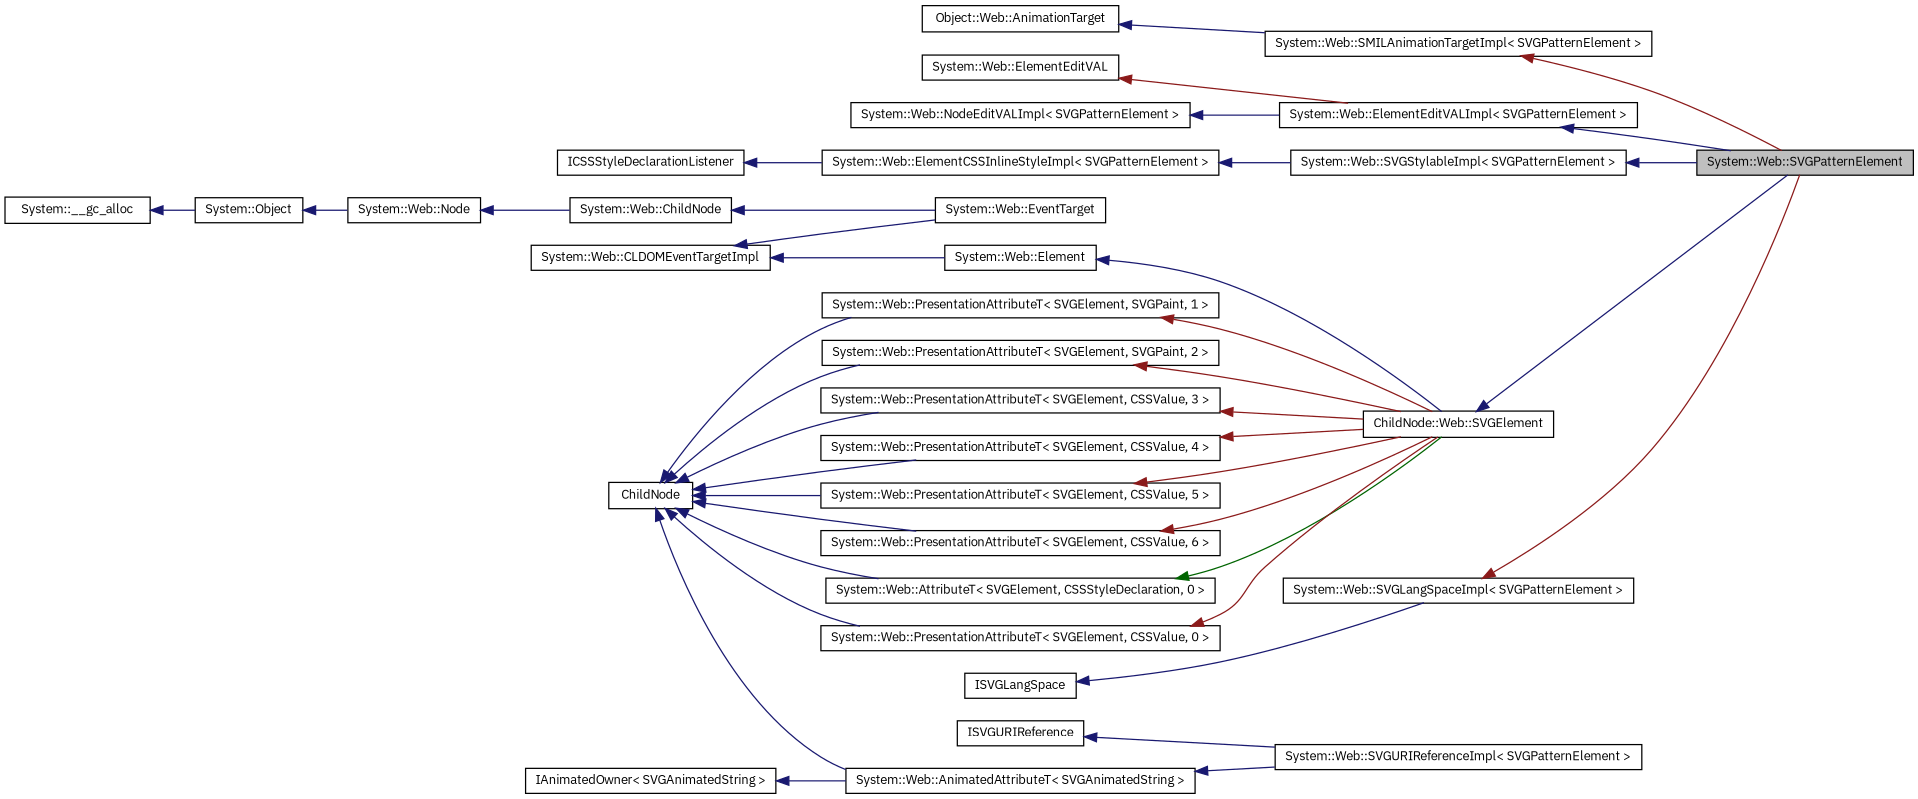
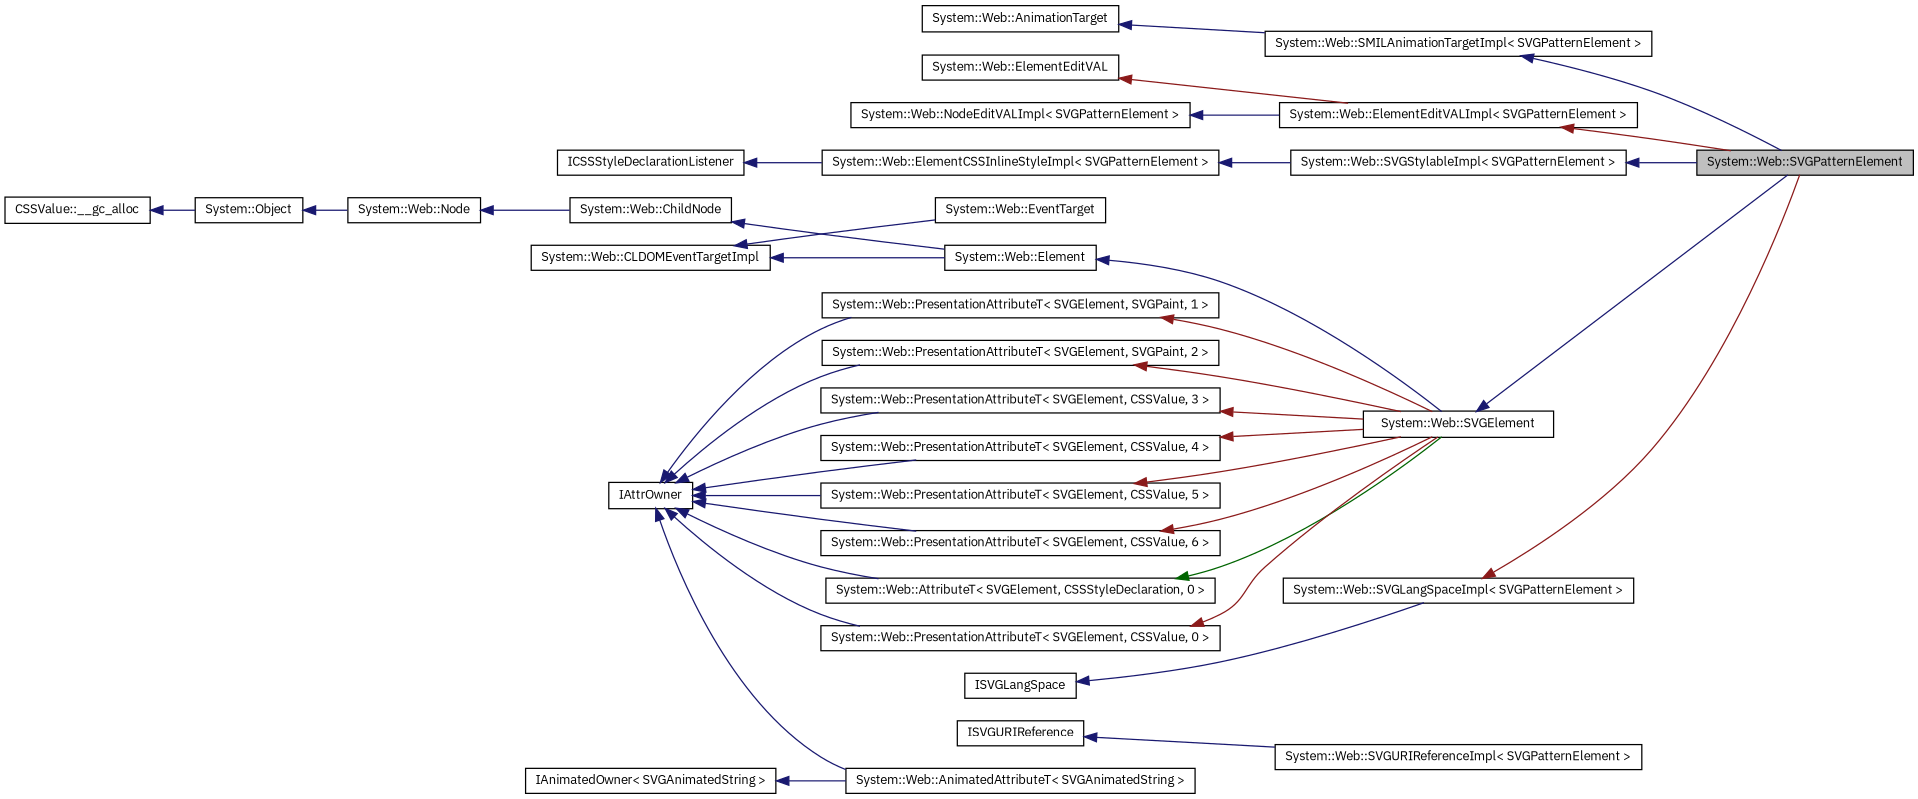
node "Object::Web::AnimationTarget": label "Object::Web::AnimationTarget" -> "System::Web::AnimationTarget"
edge "System::Web::SVGPatternElement" -> "System::Web::SMILAnimationTargetImpl< SVGPatternElement >": color firebrick4 -> midnightblue
edge "System::Web::SVGPatternElement" -> "System::Web::ElementEditVALImpl< SVGPatternElement >": color midnightblue -> firebrick4
node "System::__gc_alloc": label "System::__gc_alloc" -> "CSSValue::__gc_alloc"
edge "System::Web::EventTarget" -> "System::Web::ChildNode": now "System::Web::Element" -> "System::Web::ChildNode"
node "ChildNode::Web::SVGElement": label "ChildNode::Web::SVGElement" -> "System::Web::SVGElement"
node "ChildNode": label "ChildNode" -> "IAttrOwner"
edge "System::Web::SVGURIReferenceImpl< SVGPatternElement >" -> "System::Web::AnimatedAttributeT< SVGAnimatedString >": removed
